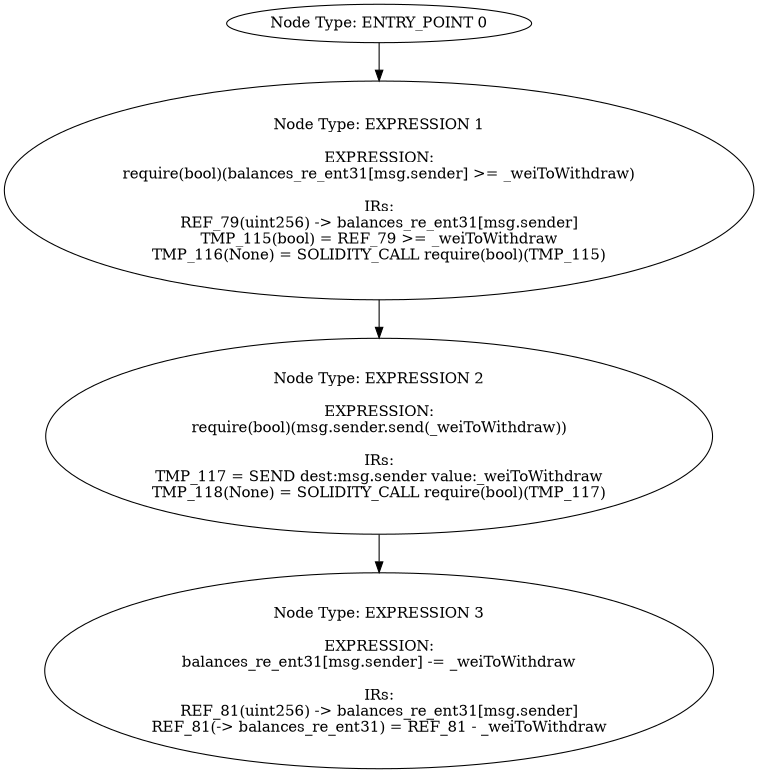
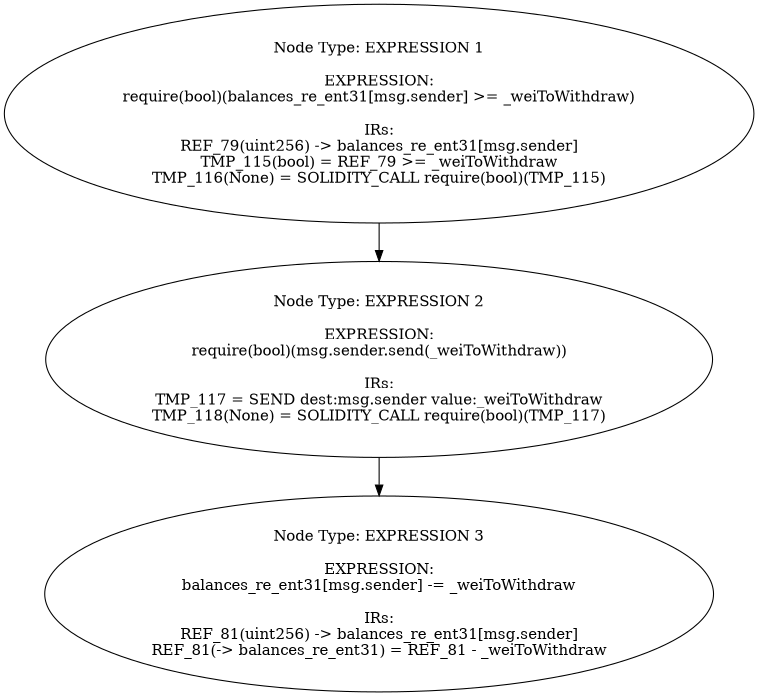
node "Node Type: ENTRY_POINT 0": removed
